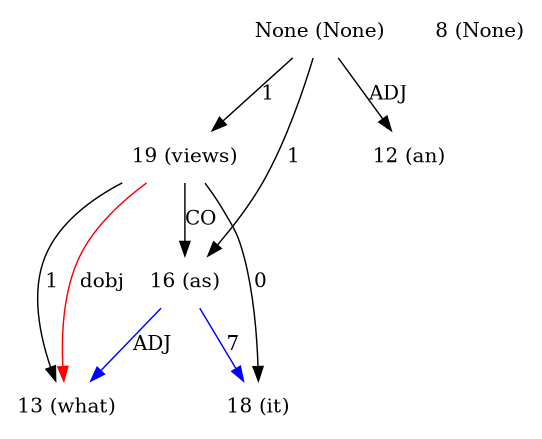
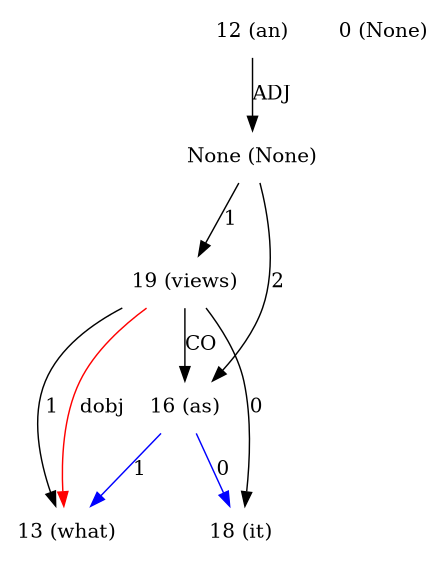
node "8 (None)": label "8 (None)" -> "0 (None)"
edge "None (None)" -> "12 (an)": reversed
edge "None (None)" -> "16 (as)": label "1" -> "2"
edge "16 (as)" -> "13 (what)": label "ADJ" -> "1"
edge "16 (as)" -> "18 (it)": label "7" -> "0"
